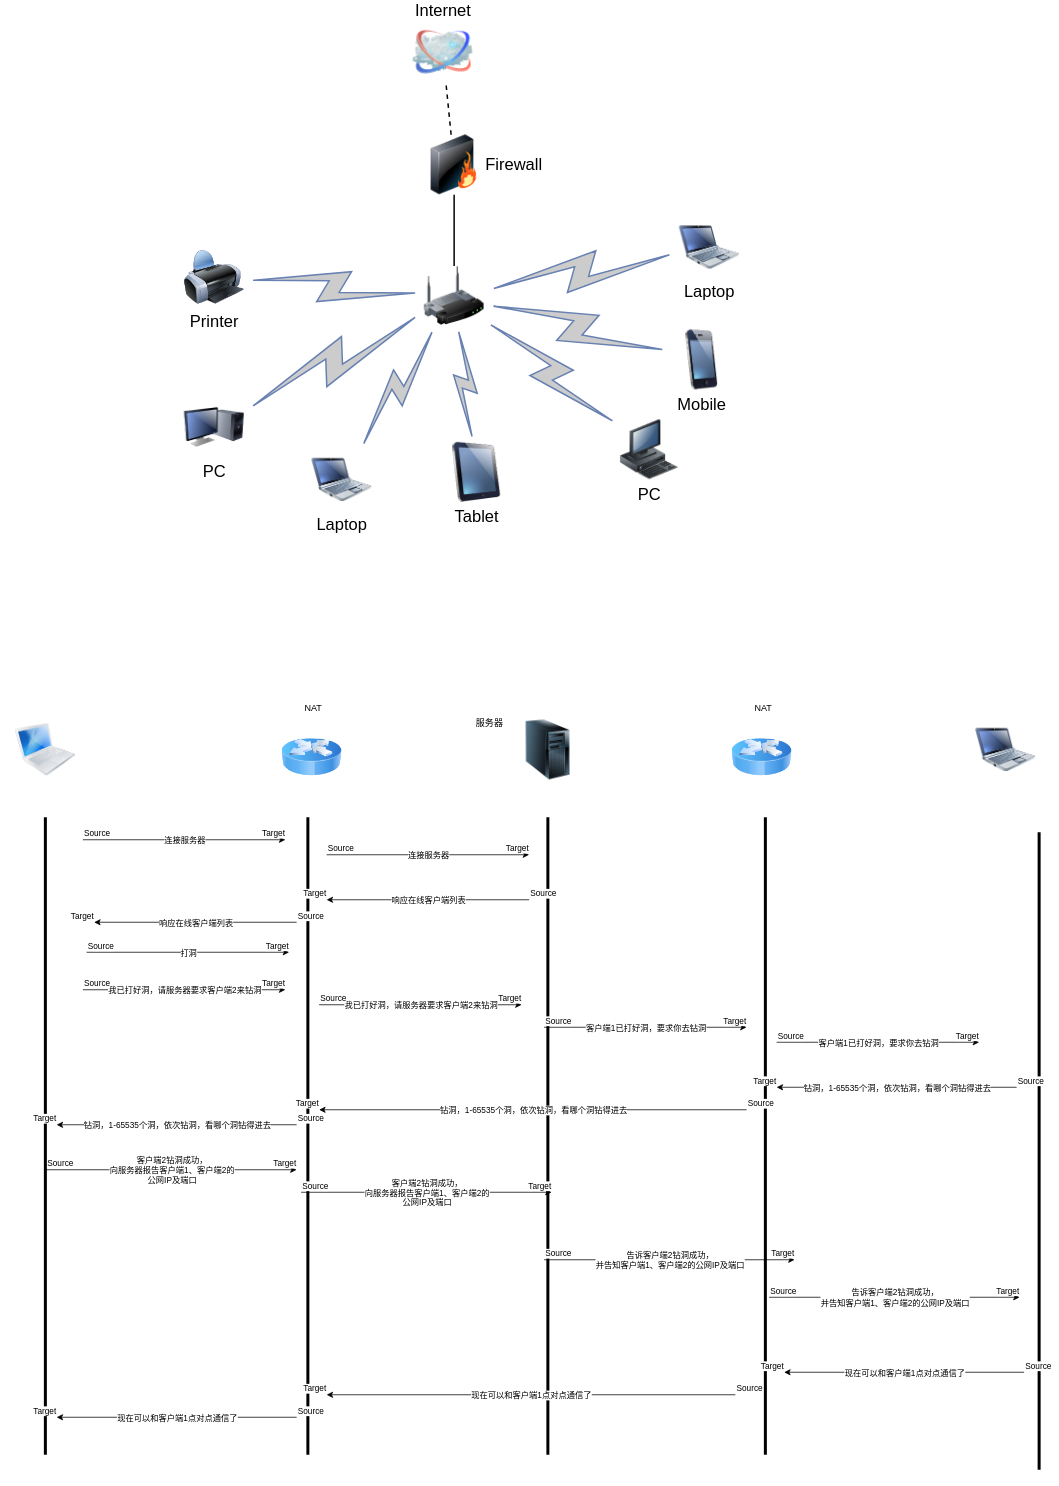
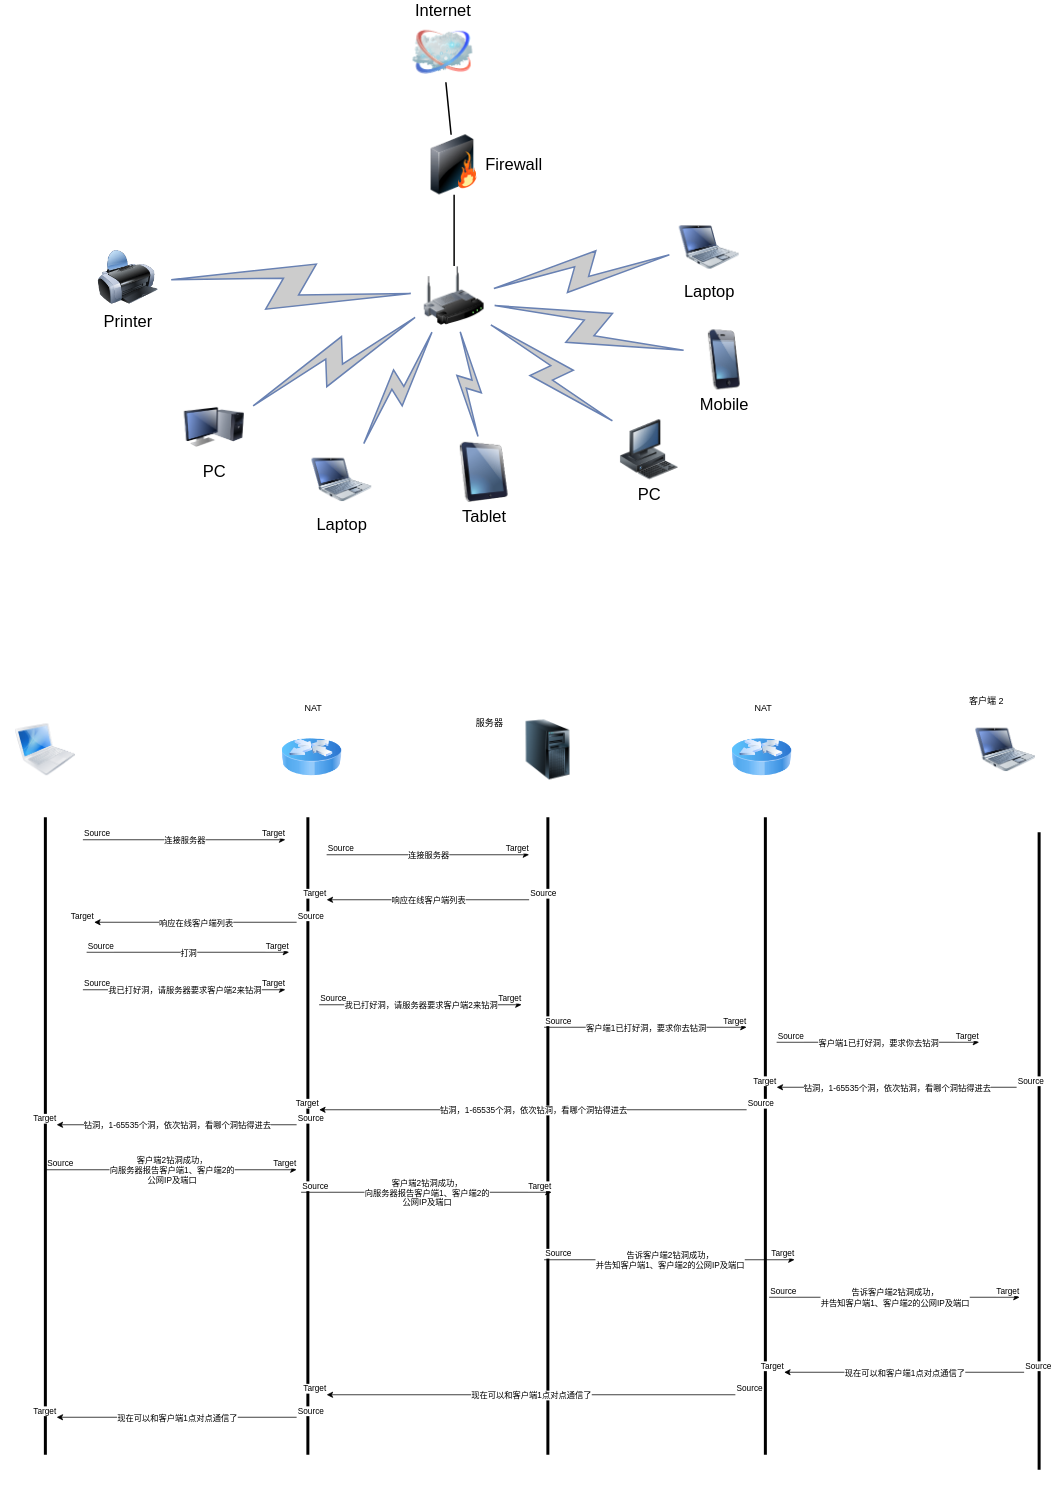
edge "Internet" -- "Firewall": style dashed -> solid
node "Printer": moved (214, 277) -> (128, 277)
node "Mobile": moved (702, 360) -> (724, 360)
node "Tablet": moved (477, 472) -> (484, 472)
node "客户端 2": added
